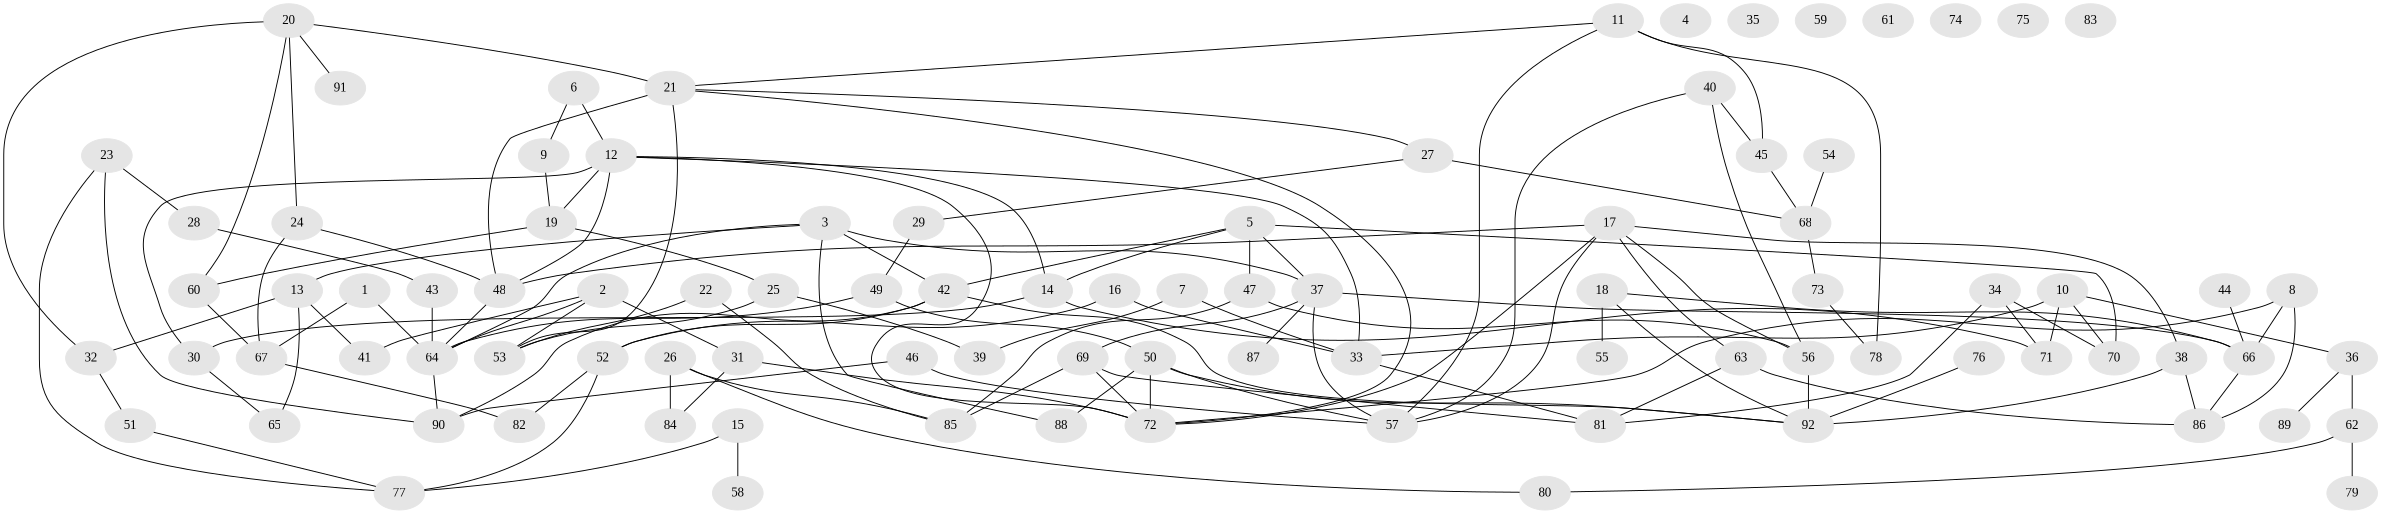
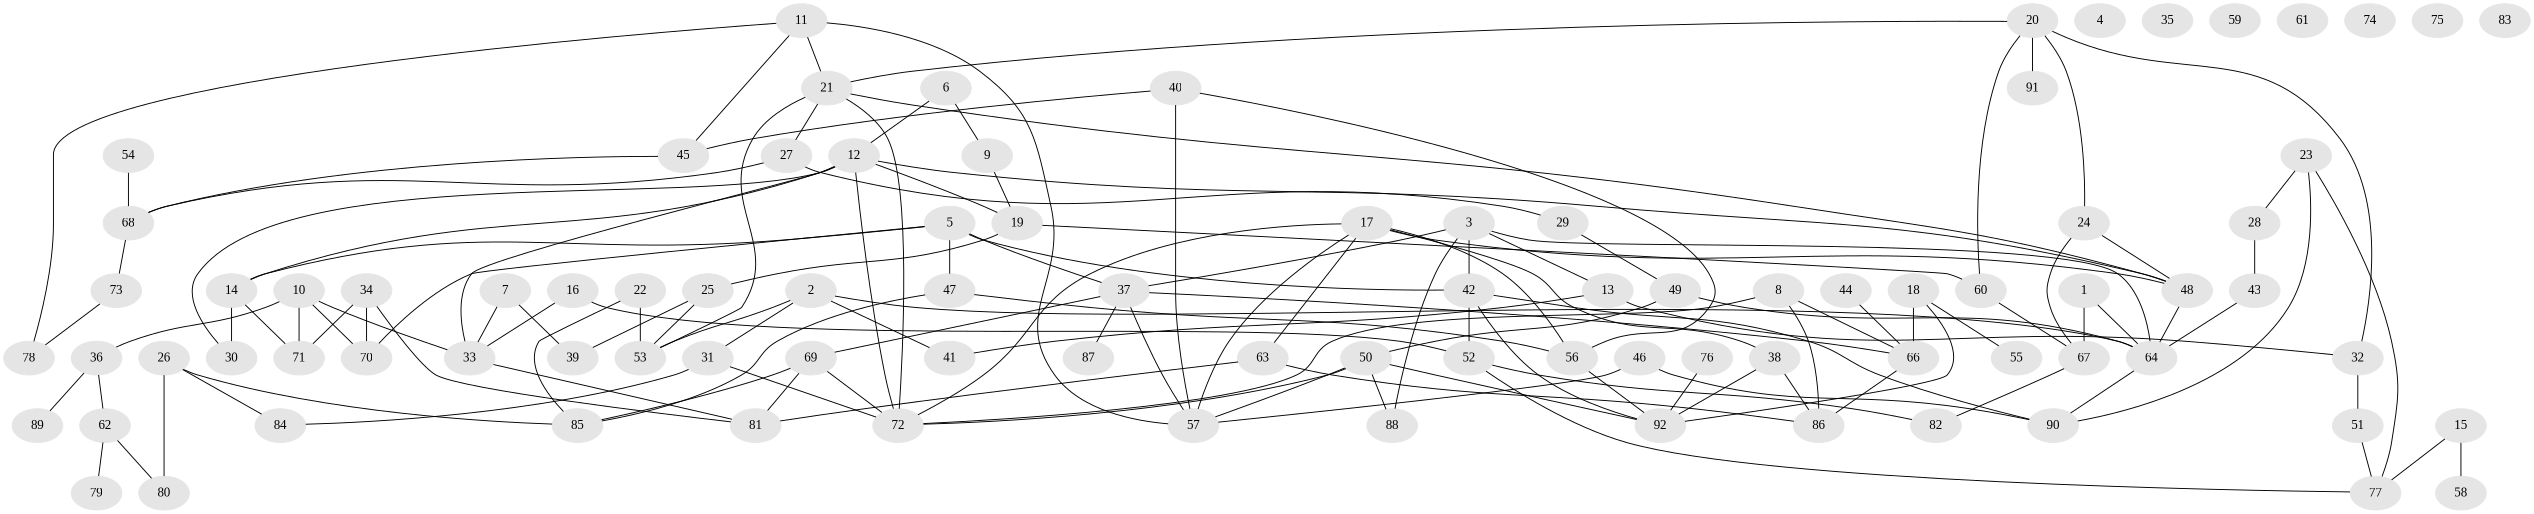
node "65": removed
